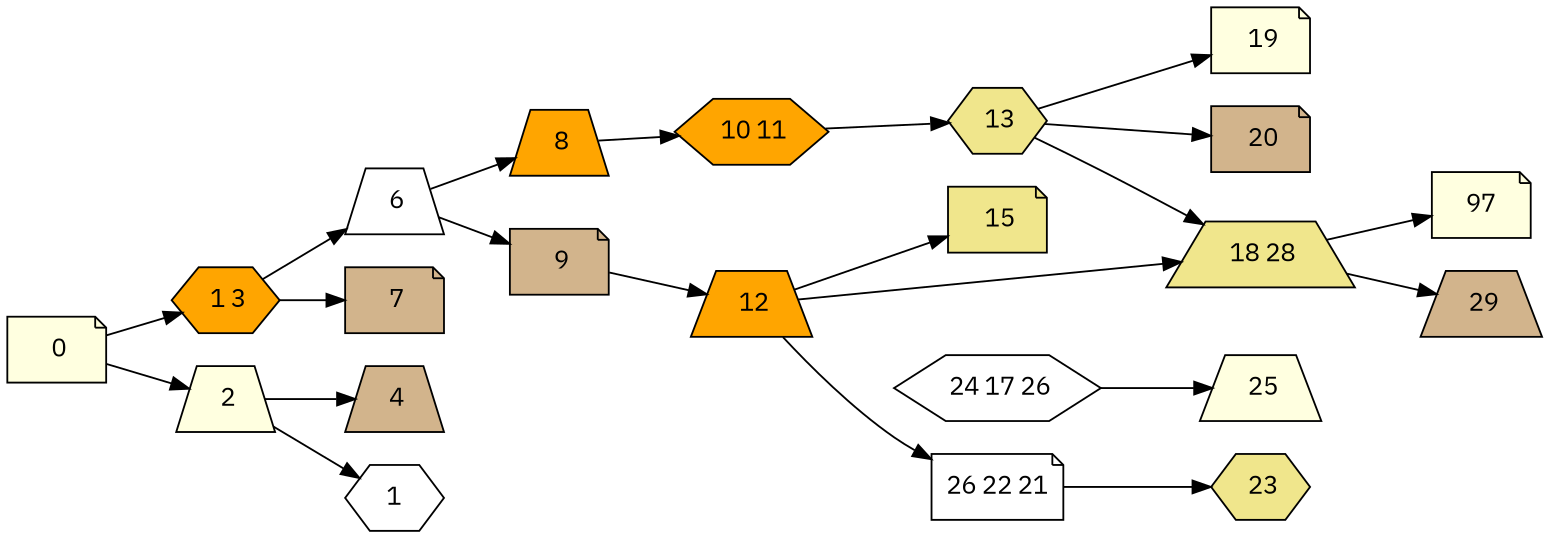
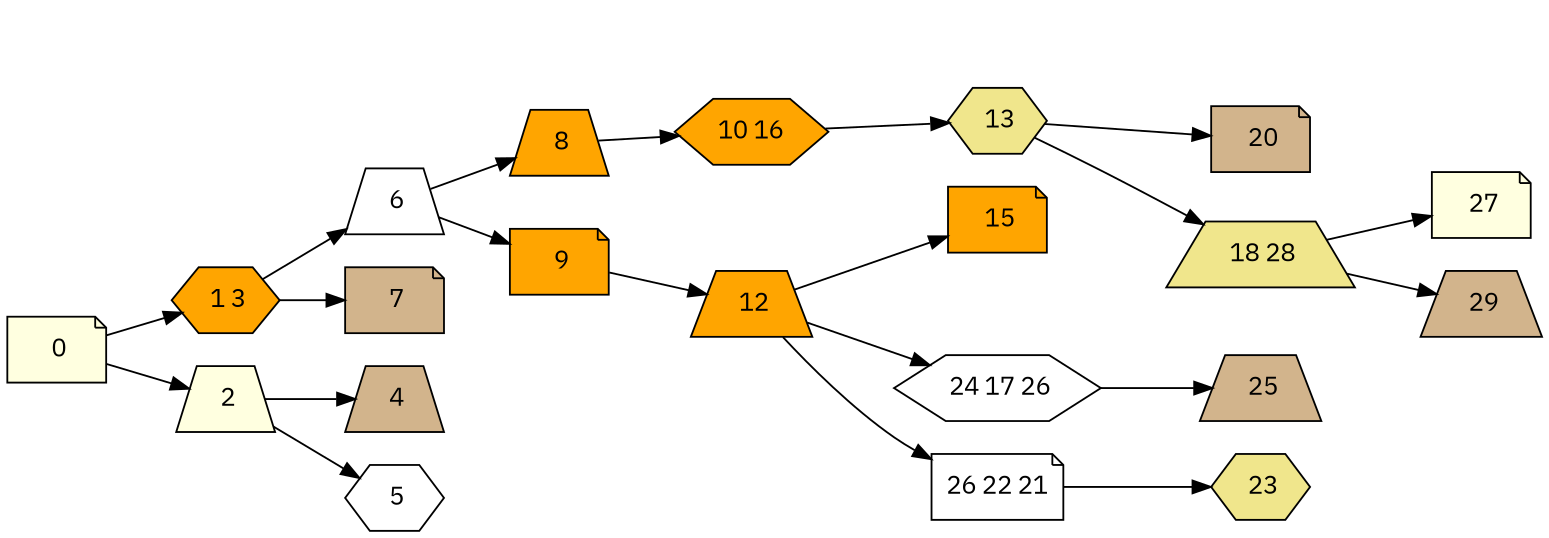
node "19": removed
node "10 11": label "10 11" -> "10 16"
node "97": label "97" -> "27"
node "15": fillcolor khaki -> orange
node "9": fillcolor tan -> orange
edge "12" -> "18 28": now "12" -> "24 17 26"
node "25": fillcolor lightyellow -> tan
node "1": label "1" -> "5"
